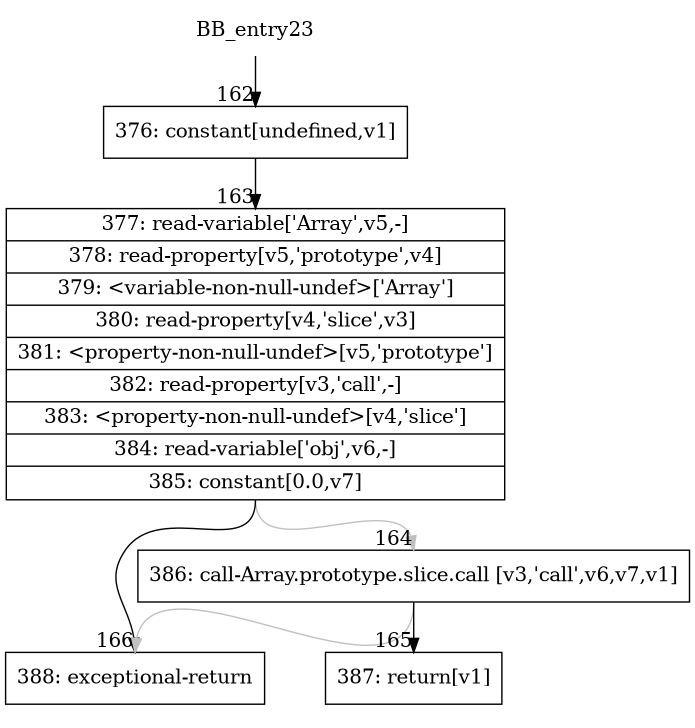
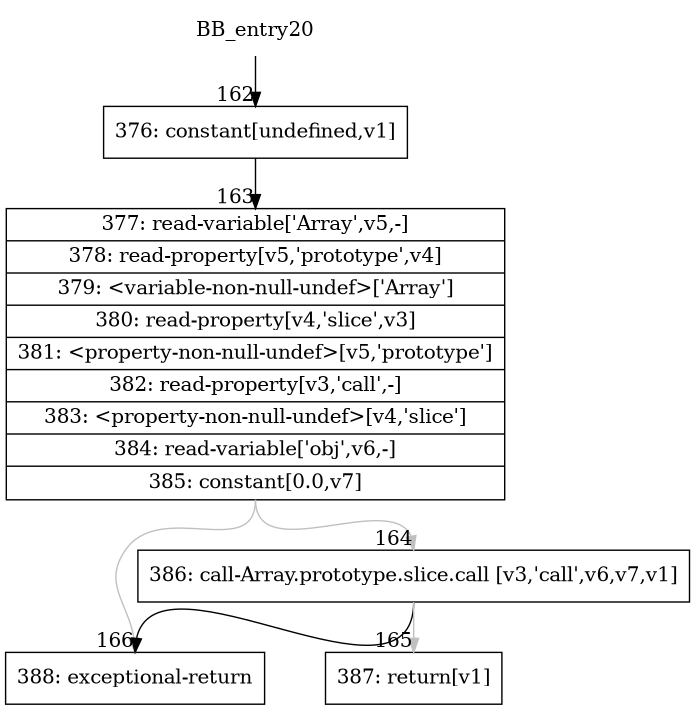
node "BB_entry23": label "BB_entry23" -> "BB_entry20"
edge "377: read-variable['Array',v5,-]" -> "388: exceptional-return": color black -> gray
edge "386: call-Array.prototype.slice.call [v3,'call',v6,v7,v1]" -> "387: return[v1]": color black -> gray
edge "386: call-Array.prototype.slice.call [v3,'call',v6,v7,v1]" -> "388: exceptional-return": color gray -> black
